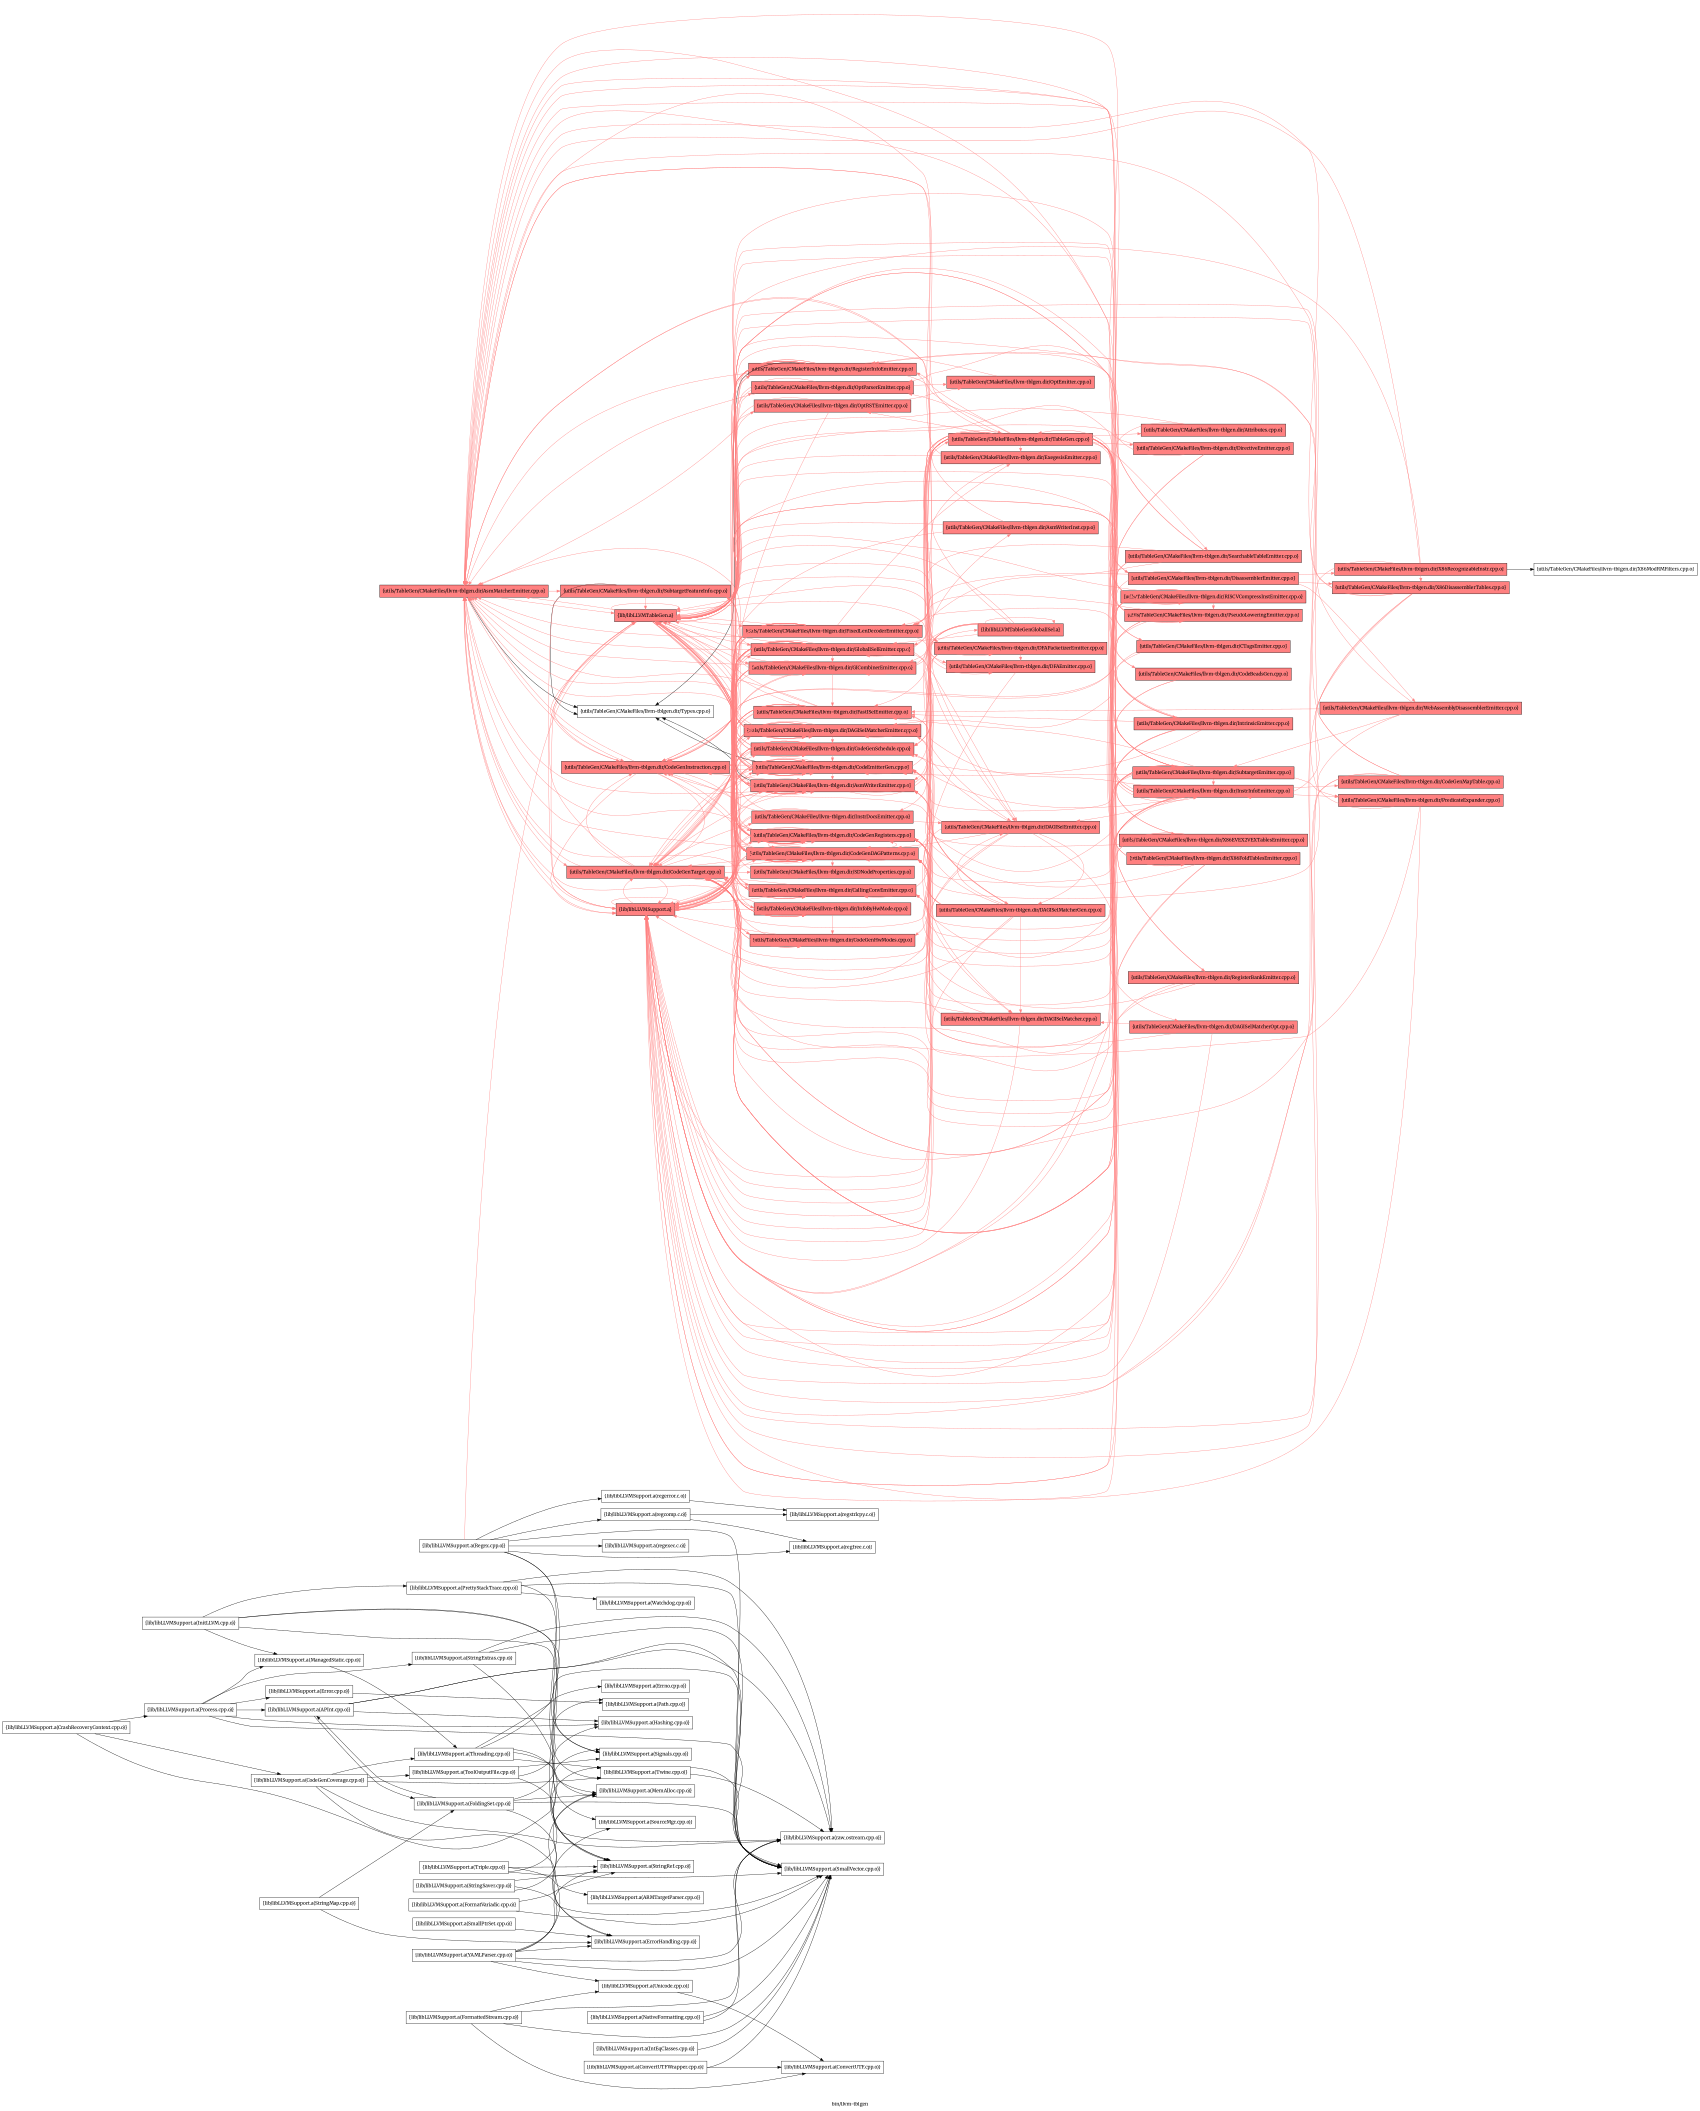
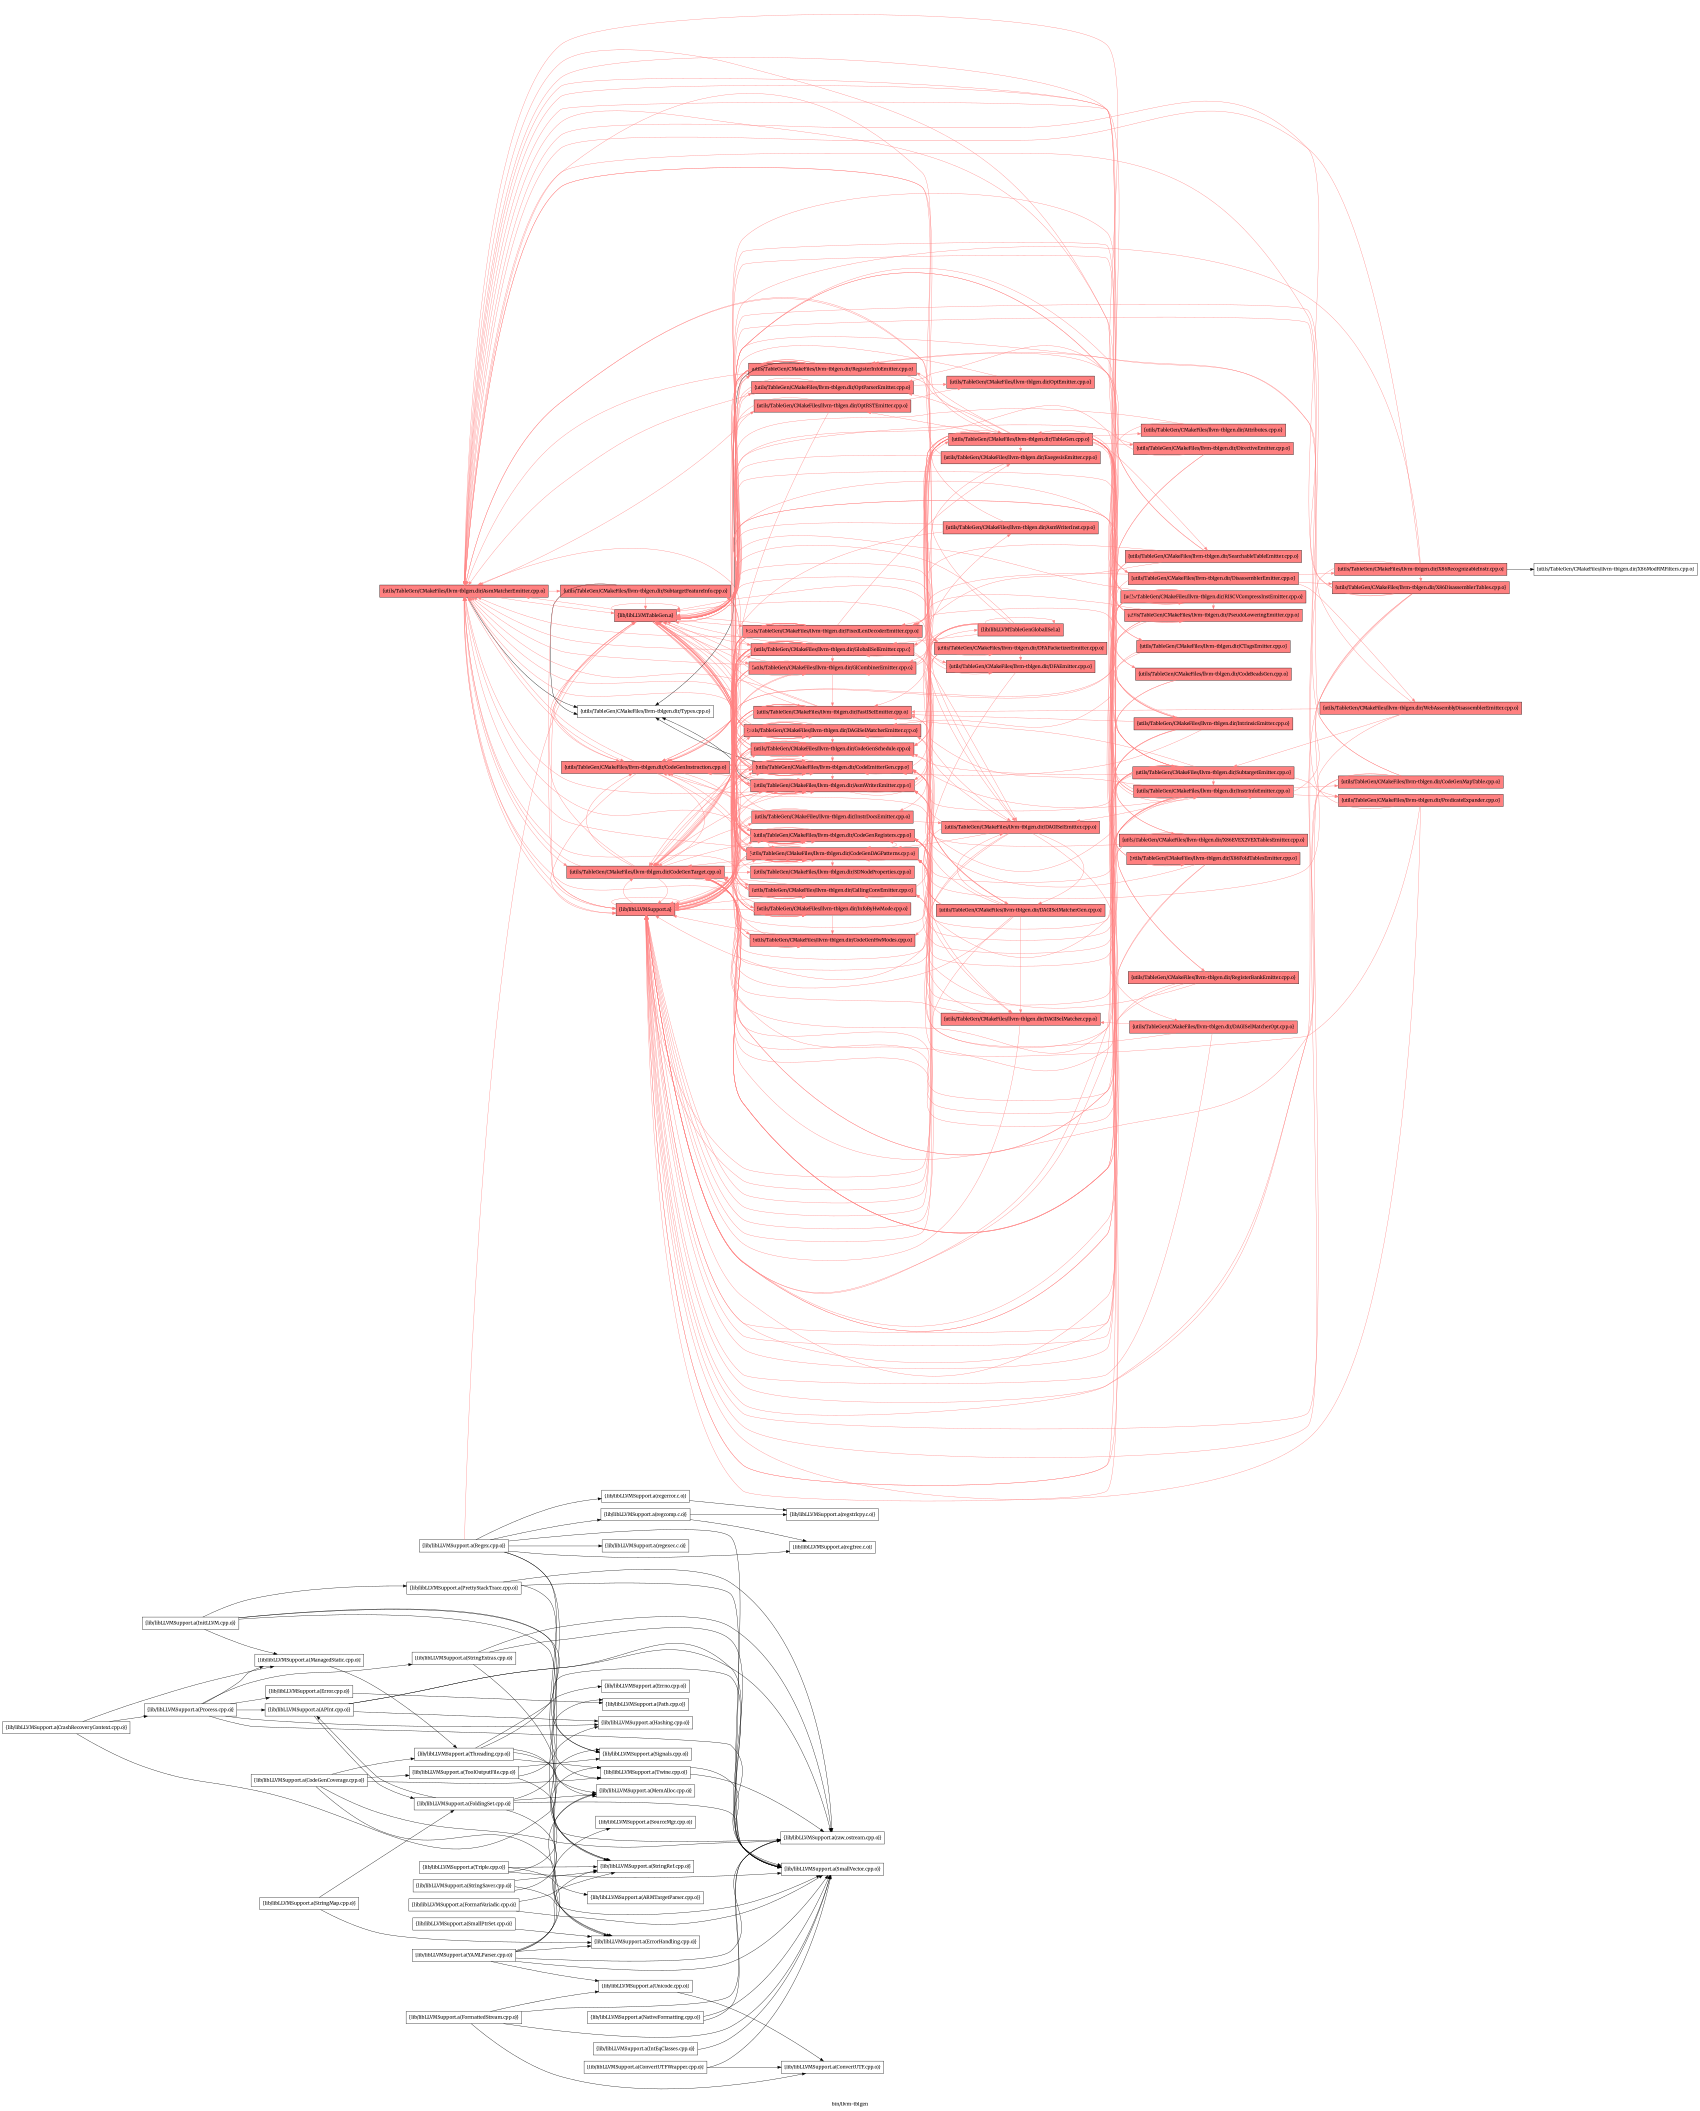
node "{lib/libLLVMSupport.a(Watchdog.cpp.o)}": removed
edge "{lib/libLLVMSupport.a(InitLLVM.cpp.o)}" -> "{lib/libLLVMSupport.a(SourceMgr.cpp.o)}": now "{lib/libLLVMSupport.a(InitLLVM.cpp.o)}" -> "{lib/libLLVMSupport.a(ErrorHandling.cpp.o)}"
edge "{lib/libLLVMSupport.a(CrashRecoveryContext.cpp.o)}" -> "{lib/libLLVMSupport.a(CodeGenCoverage.cpp.o)}": now "{lib/libLLVMSupport.a(CrashRecoveryContext.cpp.o)}" -> "{lib/libLLVMSupport.a(ManagedStatic.cpp.o)}"
